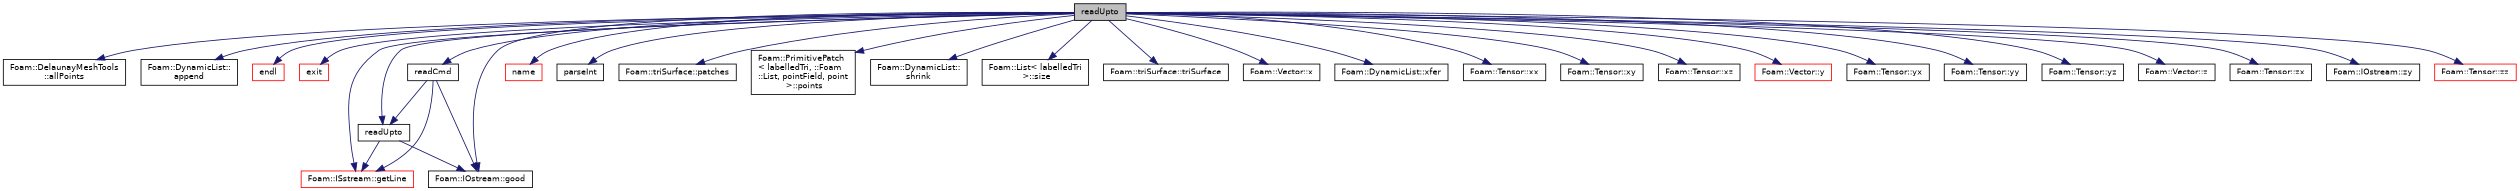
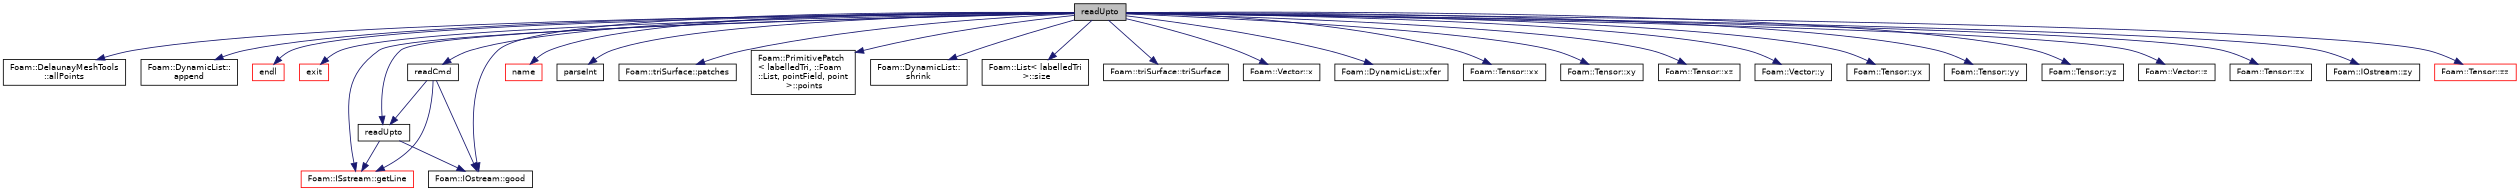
node "Foam::Vector::y": color red -> black
